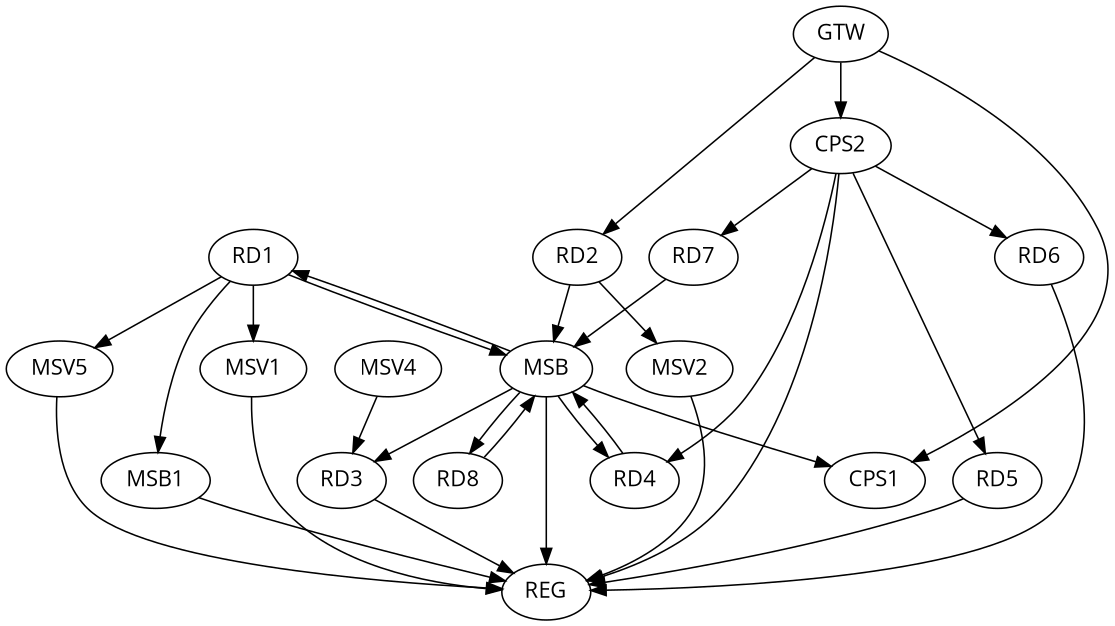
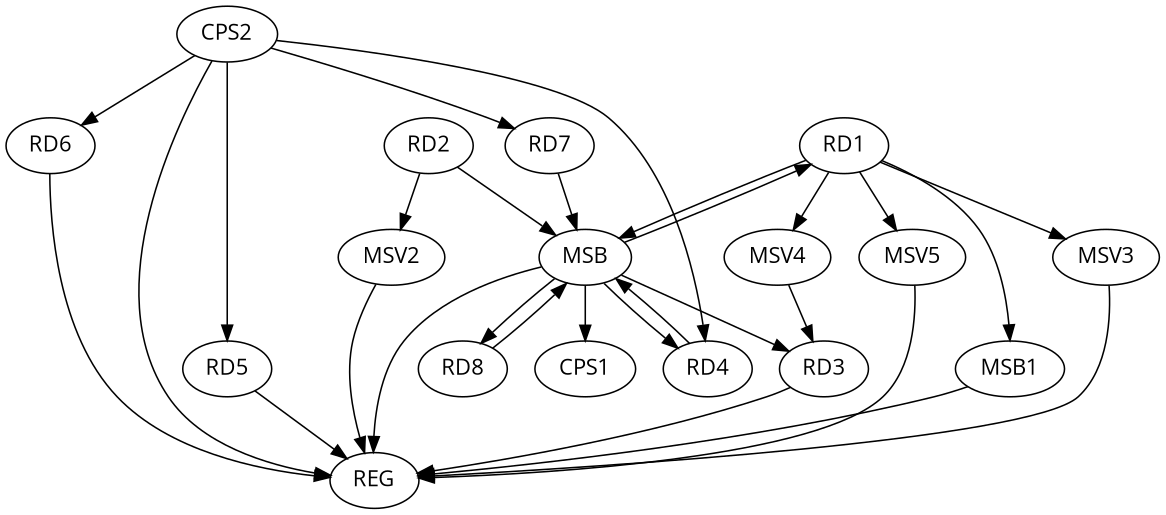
node "GTW": removed
edge "RD1" -> "MSV4": added
node "MSV1": label "MSV1" -> "MSV3"
